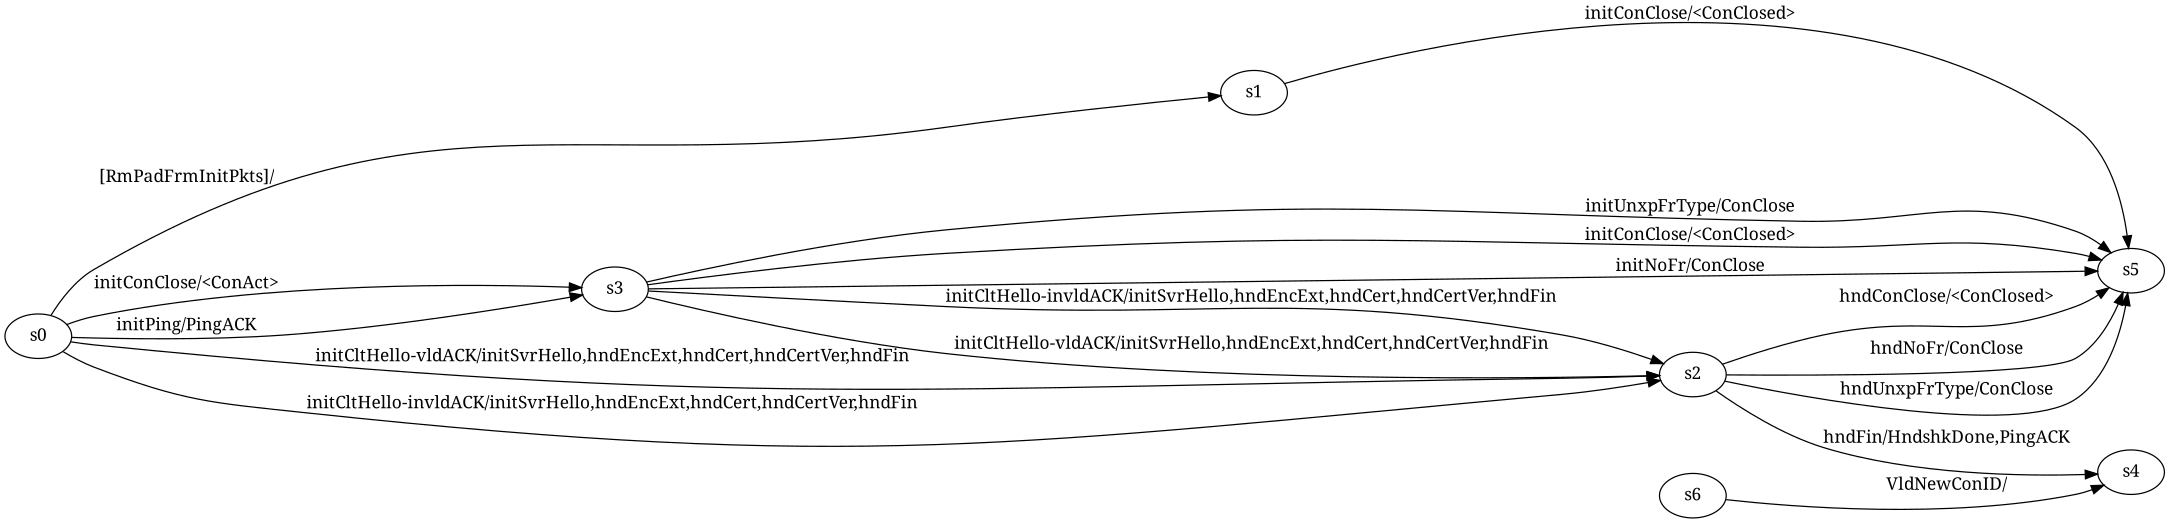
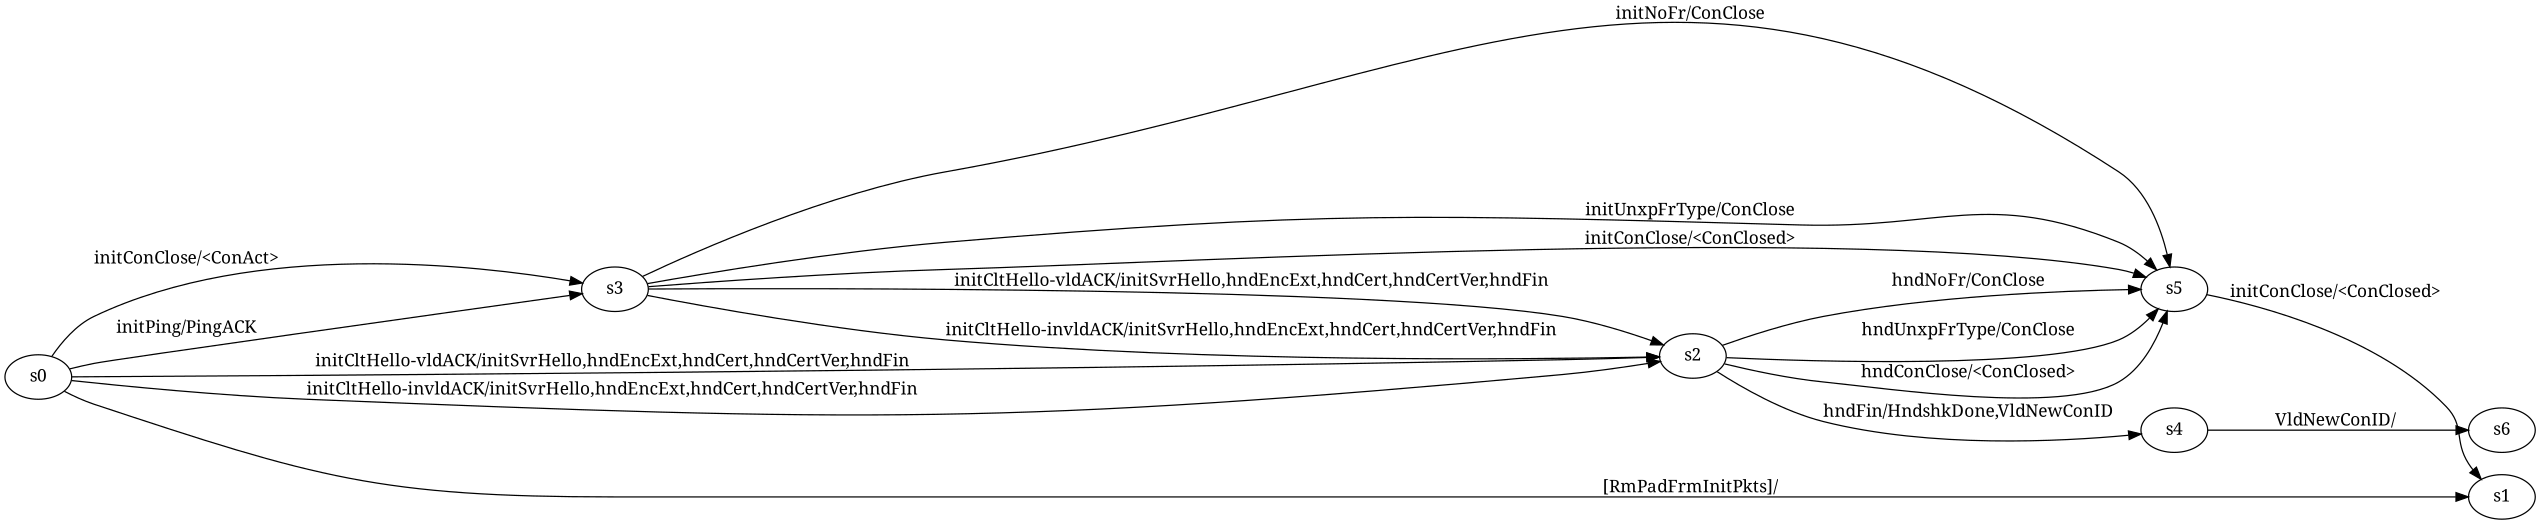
edge "s1" -> "s5": reversed
edge "s2" -> "s4": label "hndFin/HndshkDone,PingACK " -> "hndFin/HndshkDone,VldNewConID "
edge "s6" -> "s4": reversed
